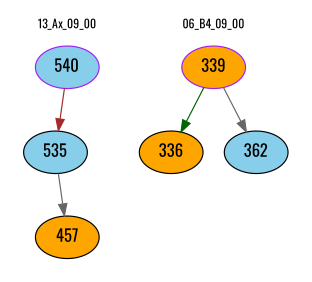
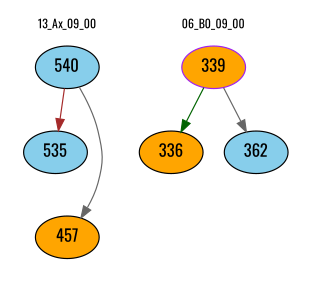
cluster "06_B4_09_00": label "06_B4_09_00" -> "06_B0_09_00"
node "540": color purple -> black
edge "535" -> "457": now "540" -> "457"
